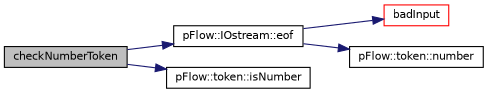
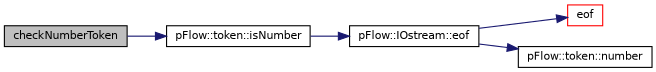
node "badInput": label "badInput" -> "eof"
edge "checkNumberToken" -> "pFlow::IOstream::eof": now "pFlow::token::isNumber" -> "pFlow::IOstream::eof"
